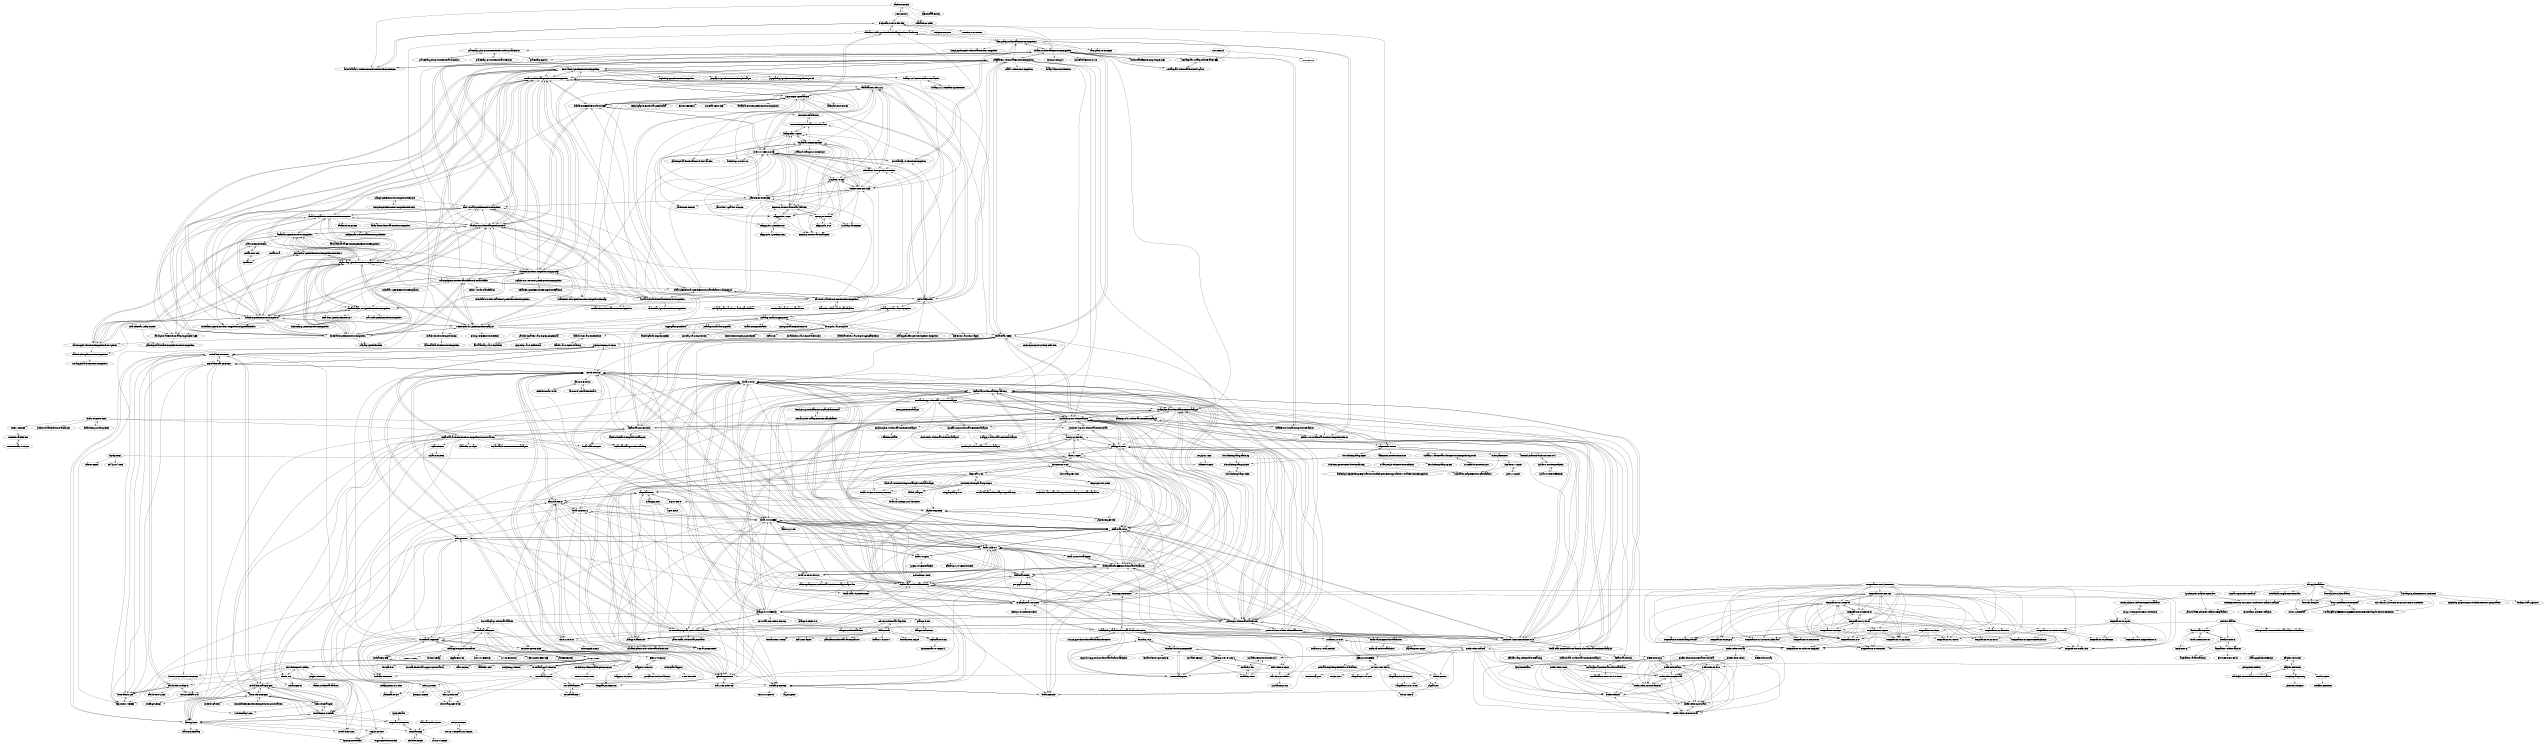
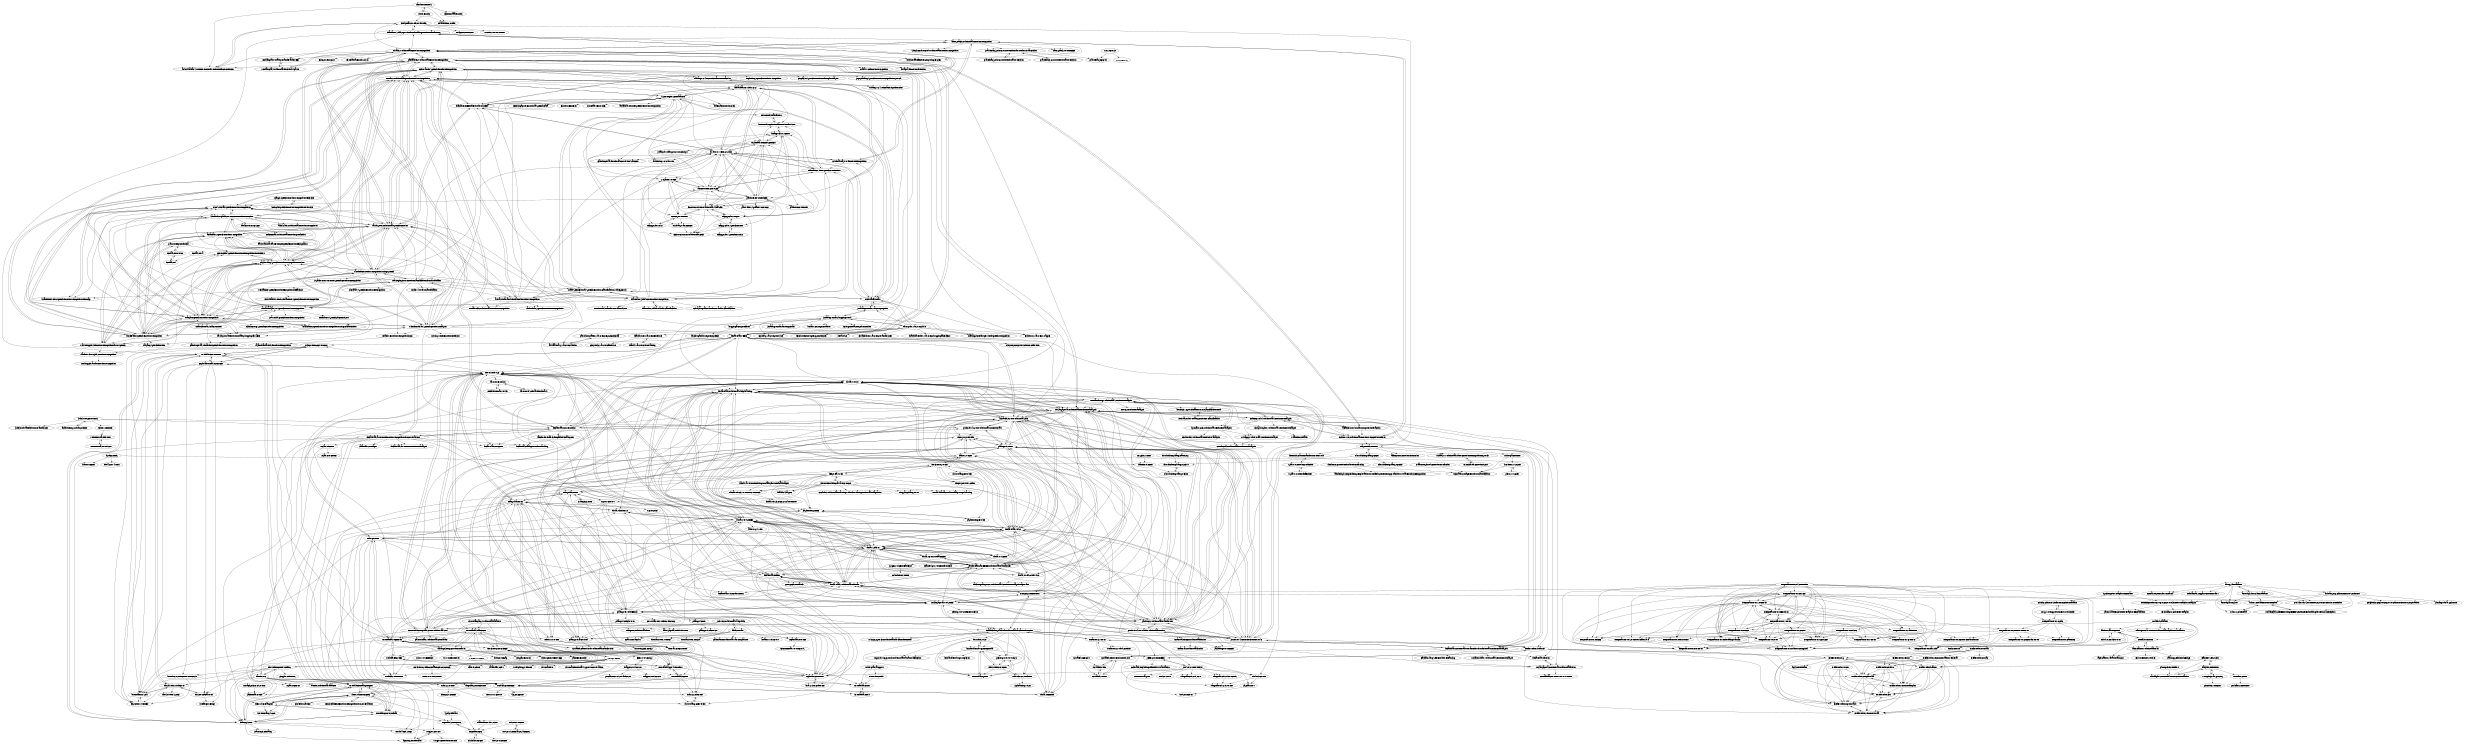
node "IliaZenkov/transformer-cnn-emotion-recognition": label "IliaZenkov/transformer-cnn-emotion-recognition" -> "IliaZenkov/jbdel-cnn-emotion-recognition"
node "alawryaguila/multi-view-AE": added
